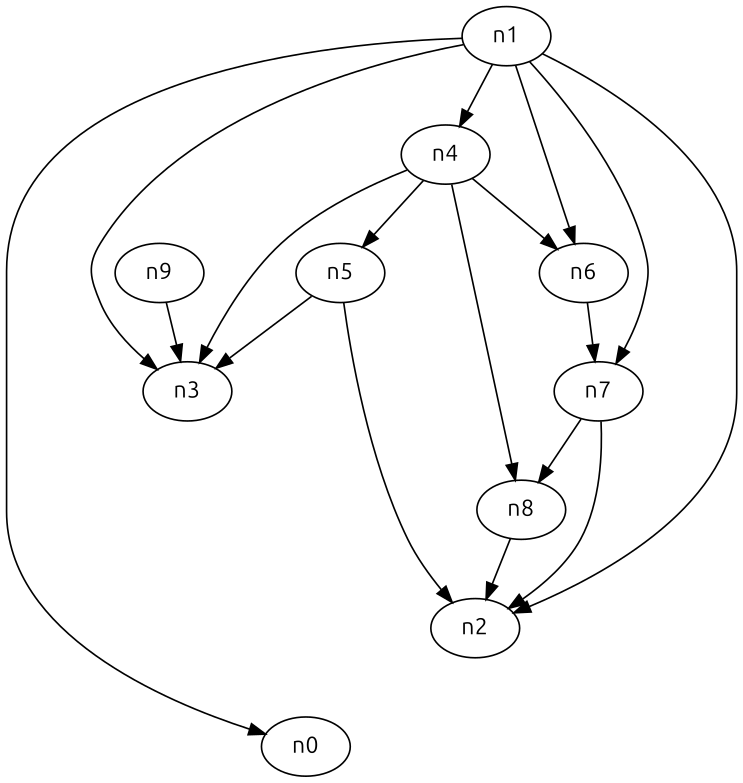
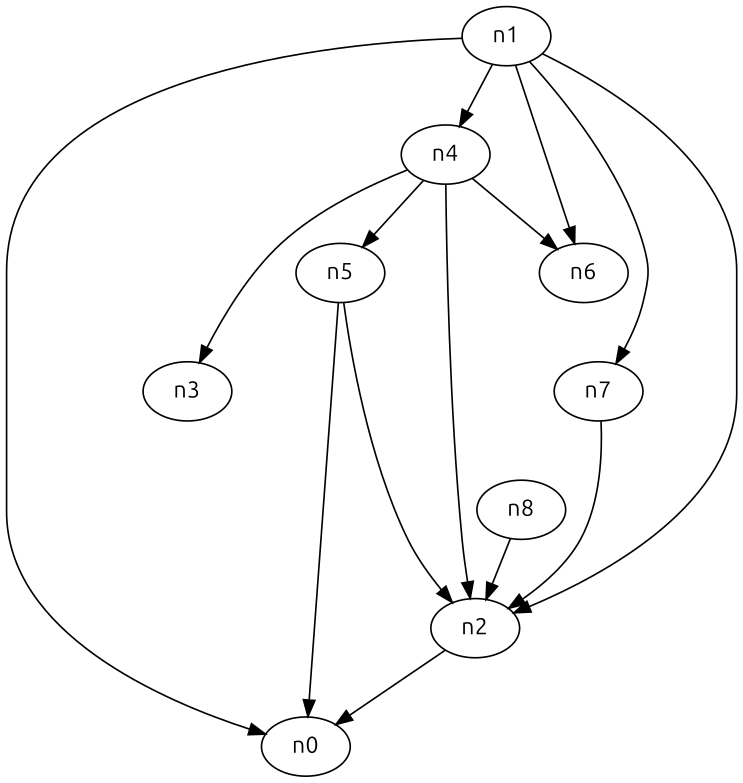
edge "n1" -> "n3": removed
node "n9": removed
edge "n4" -> "n8": now "n4" -> "n2"
edge "n6" -> "n7": removed
edge "n5" -> "n3": now "n5" -> "n0"
edge "n7" -> "n8": removed
edge "n2" -> "n0": added
